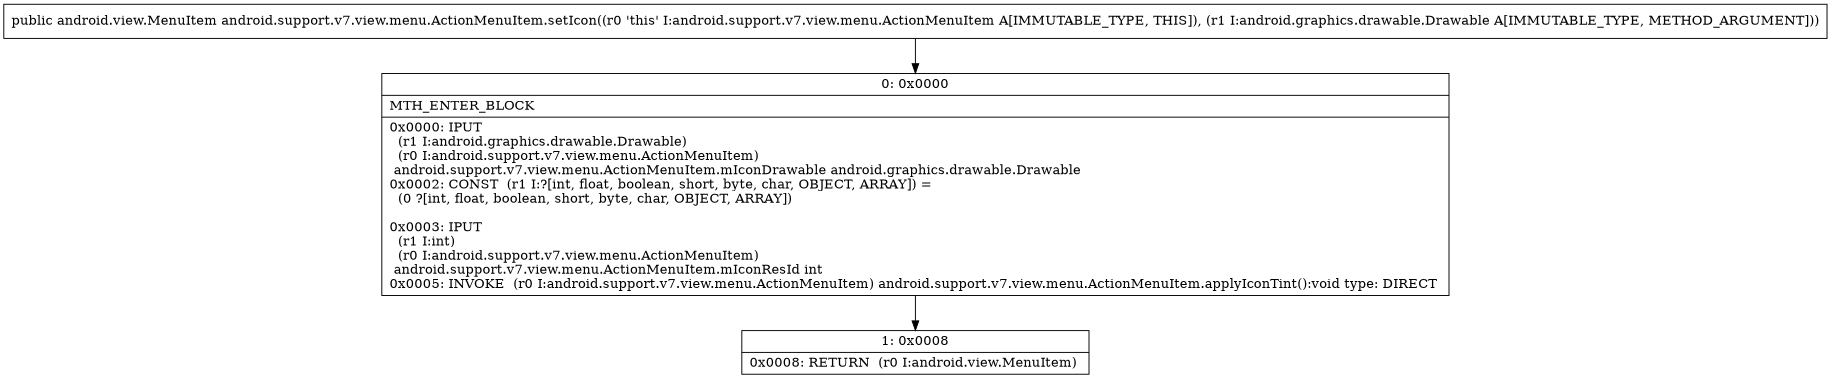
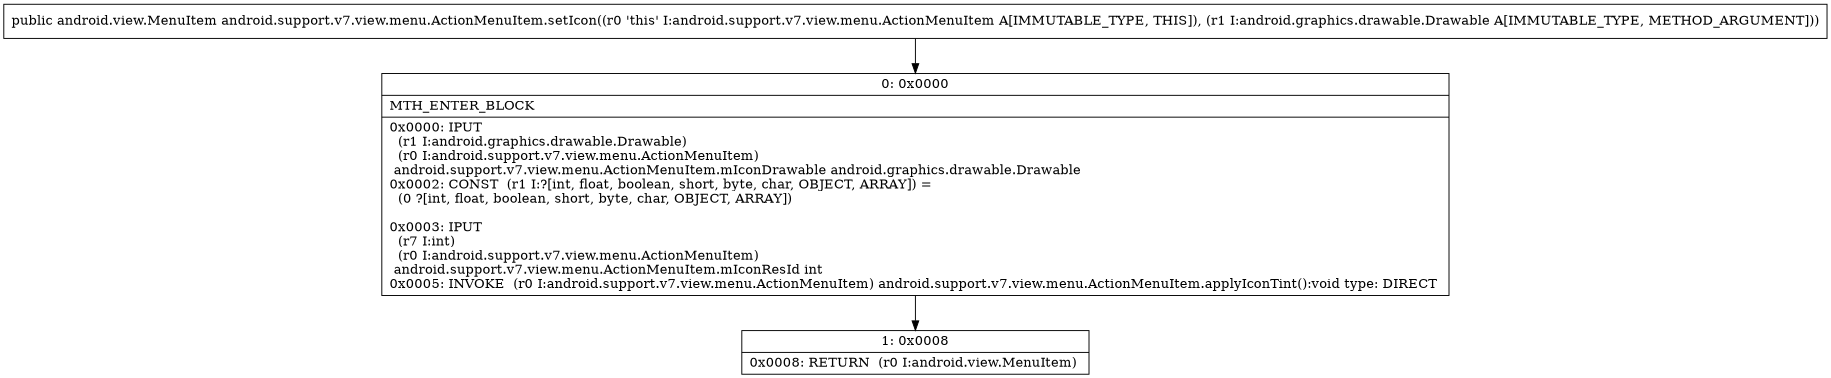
node "0: 0x0000": text "(r1 I:int)" -> "(r7 I:int)"
